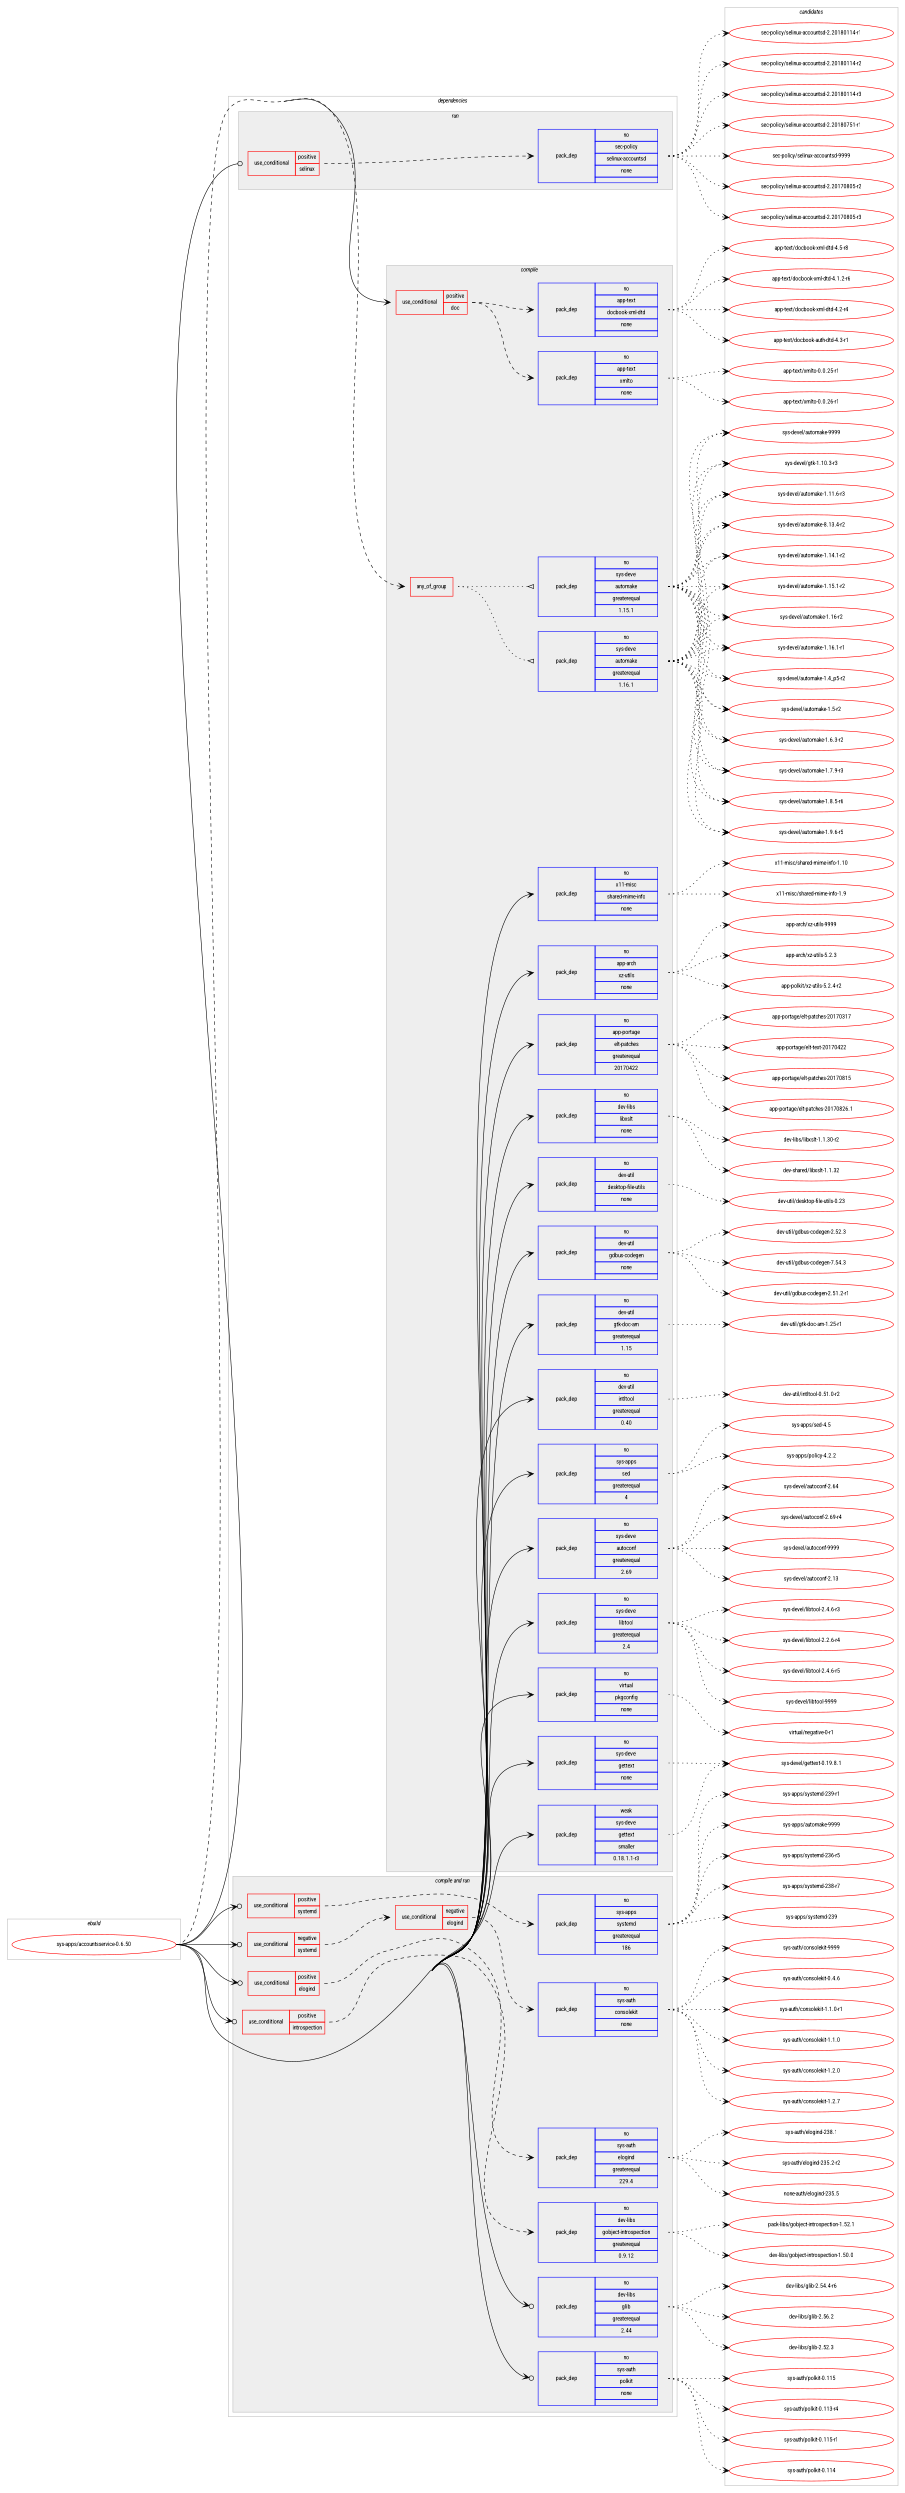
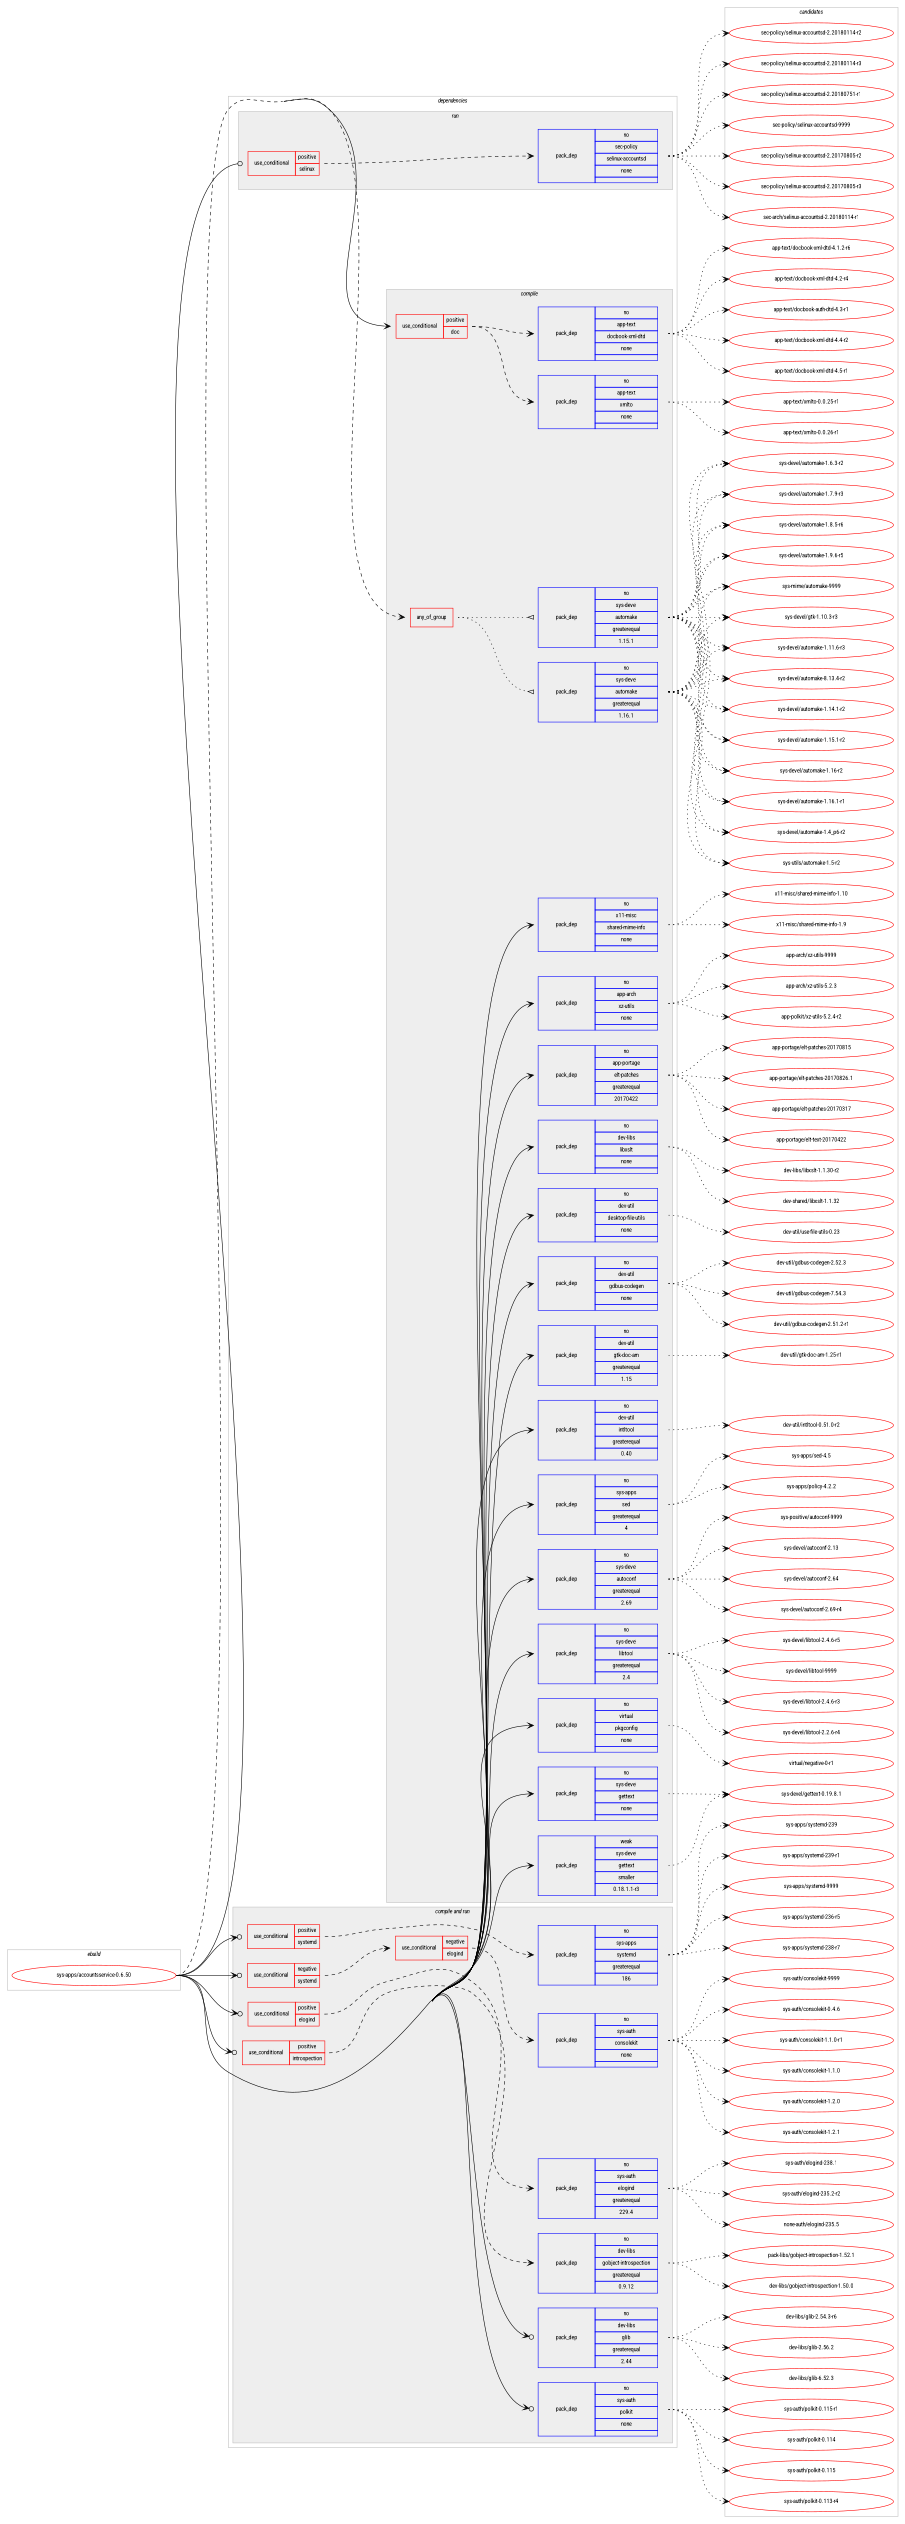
node "sec-policy/selinux-accountsd-2.20180114-r1": label "sec-policy/selinux-accountsd-2.20180114-r1" -> "sec-arch/selinux-accountsd-2.20180114-r1"
node "app-text/docbook-xml-dtd-4.5-r8": label "app-text/docbook-xml-dtd-4.5-r8" -> "app-text/docbook-xml-dtd-4.5-r1"
node "app-text/docbook-xml-dtd-4.4-r2": added
node "sys-devel/automake-9999": label "sys-devel/automake-9999" -> "sys-mime/automake-9999"
node "sys-devel/automake-1.4_p5-r2": label "sys-devel/automake-1.4_p5-r2" -> "sys-devel/automake-1.4_p6-r2"
node "sys-devel/automake-1.5-r2": label "sys-devel/automake-1.5-r2" -> "sys-utils/automake-1.5-r2"
node "dev-util/desktop-file-utils-0.23": label "dev-util/desktop-file-utils-0.23" -> "dev-util/use-file-utils-0.23"
node "sys-devel/autoconf-9999": label "sys-devel/autoconf-9999" -> "sys-positive/autoconf-9999"
node "sys-apps/automake-9999": label "sys-apps/automake-9999" -> "sys-apps/systemd-9999"
node "sys-auth/consolekit-1.2.7": label "sys-auth/consolekit-1.2.7" -> "sys-auth/consolekit-1.2.1"
node "dev-libs/glib-2.54.4-r6": label "dev-libs/glib-2.54.4-r6" -> "dev-libs/glib-2.54.3-r6"
node "dev-libs/glib-2.52.3": label "dev-libs/glib-2.52.3" -> "dev-libs/glib-6.52.3"
